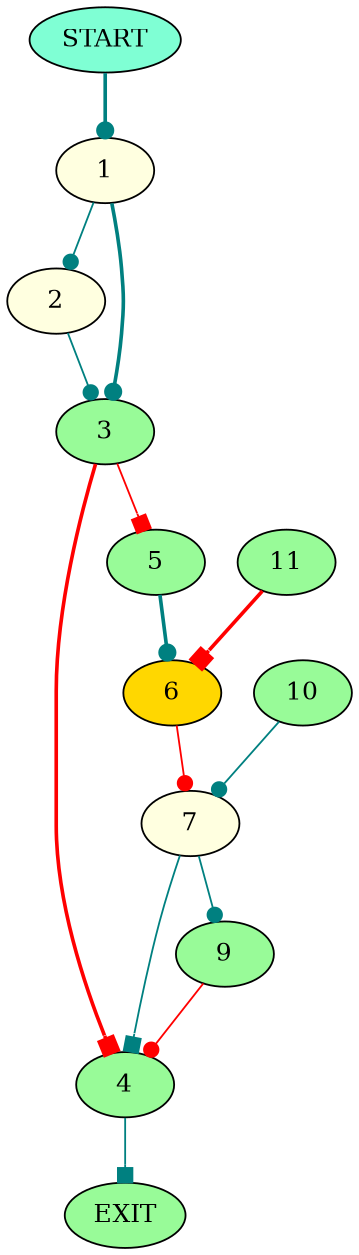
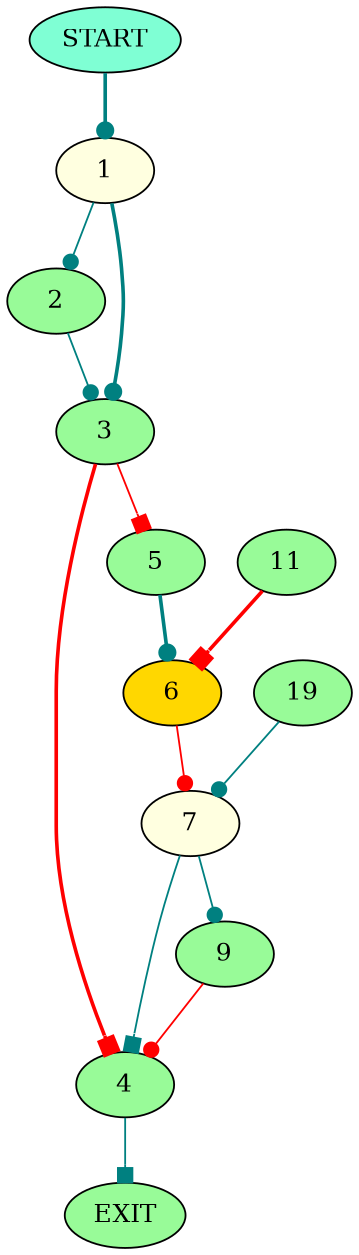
node "2": fillcolor lightyellow -> palegreen
node "10": label "10" -> "19"
